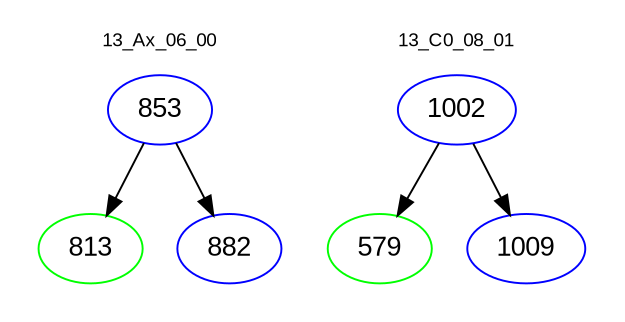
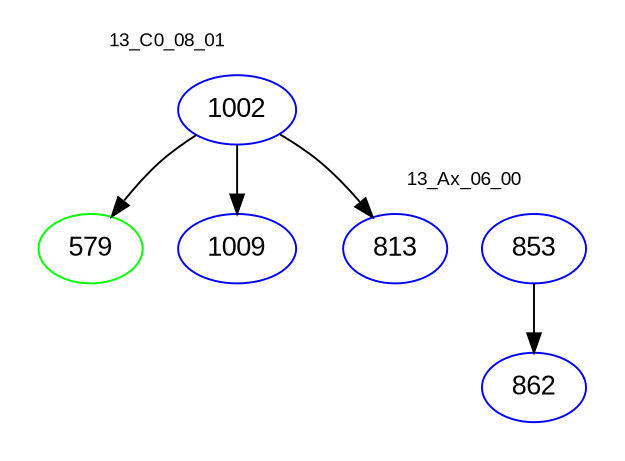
edge "853" -> "813": now "1002" -> "813"
node "813": color green -> blue
node "882": label "882" -> "862"
